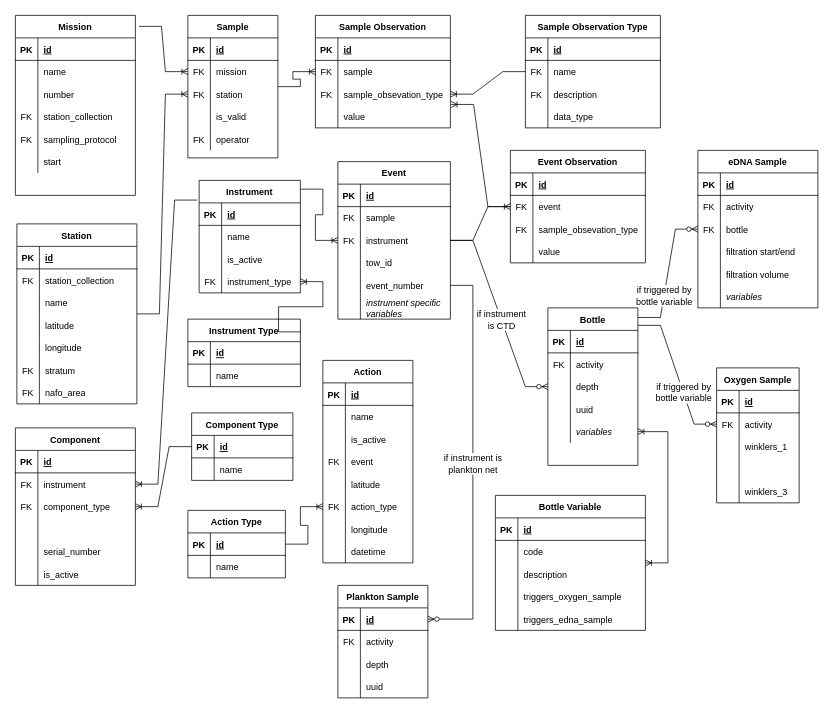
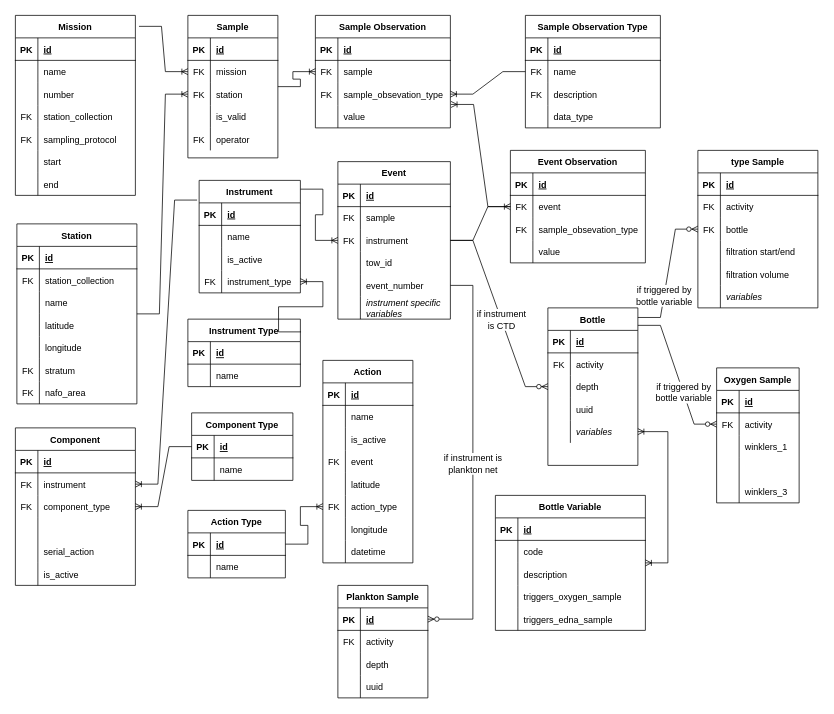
node "eDNA Sample": label "eDNA Sample" -> "type Sample"
node "end": added
node "serial_number": label "serial_number" -> "serial_action"
